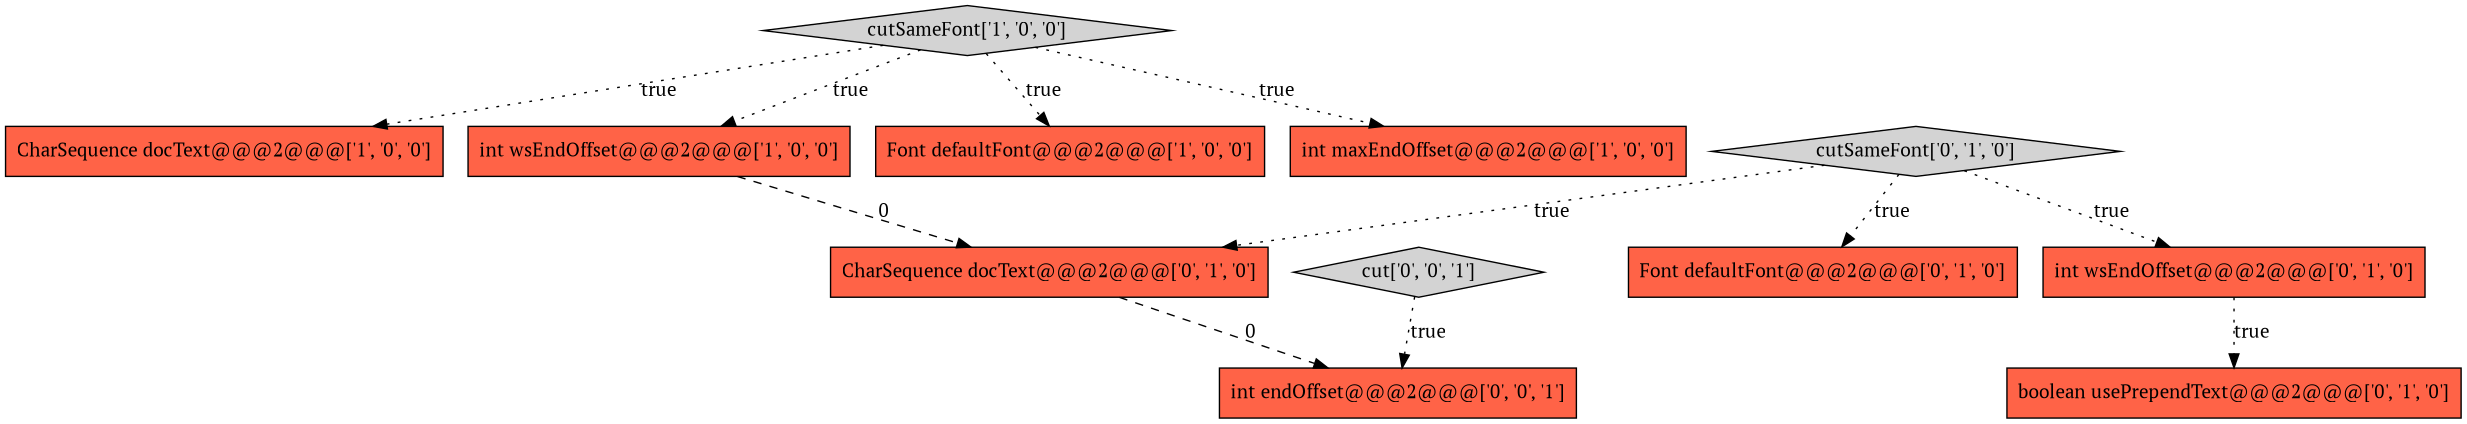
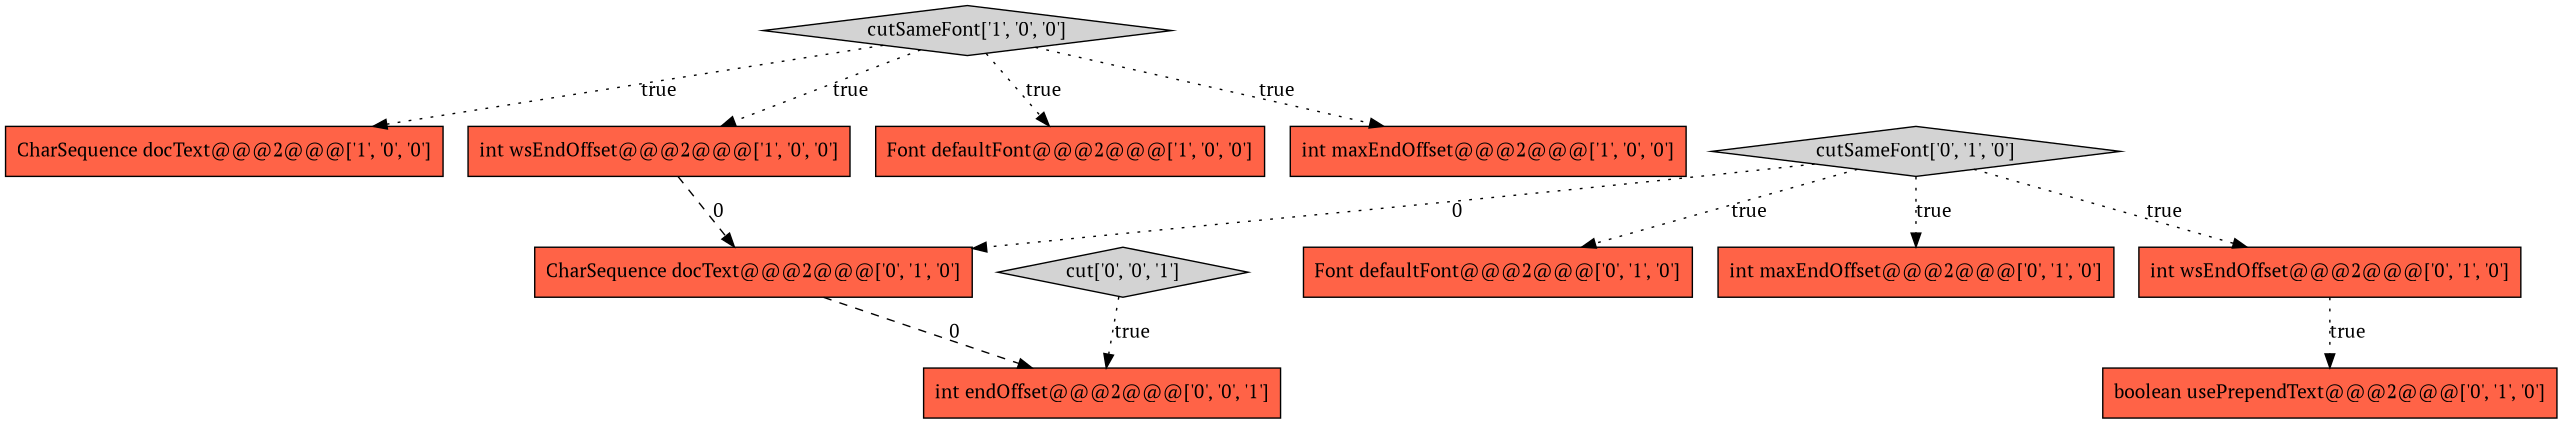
edge "cutSameFont['0', '1', '0']" -> "CharSequence docText@@@2@@@['0', '1', '0']": label "true" -> "0"
node "int maxEndOffset@@@2@@@['0', '1', '0']": added
